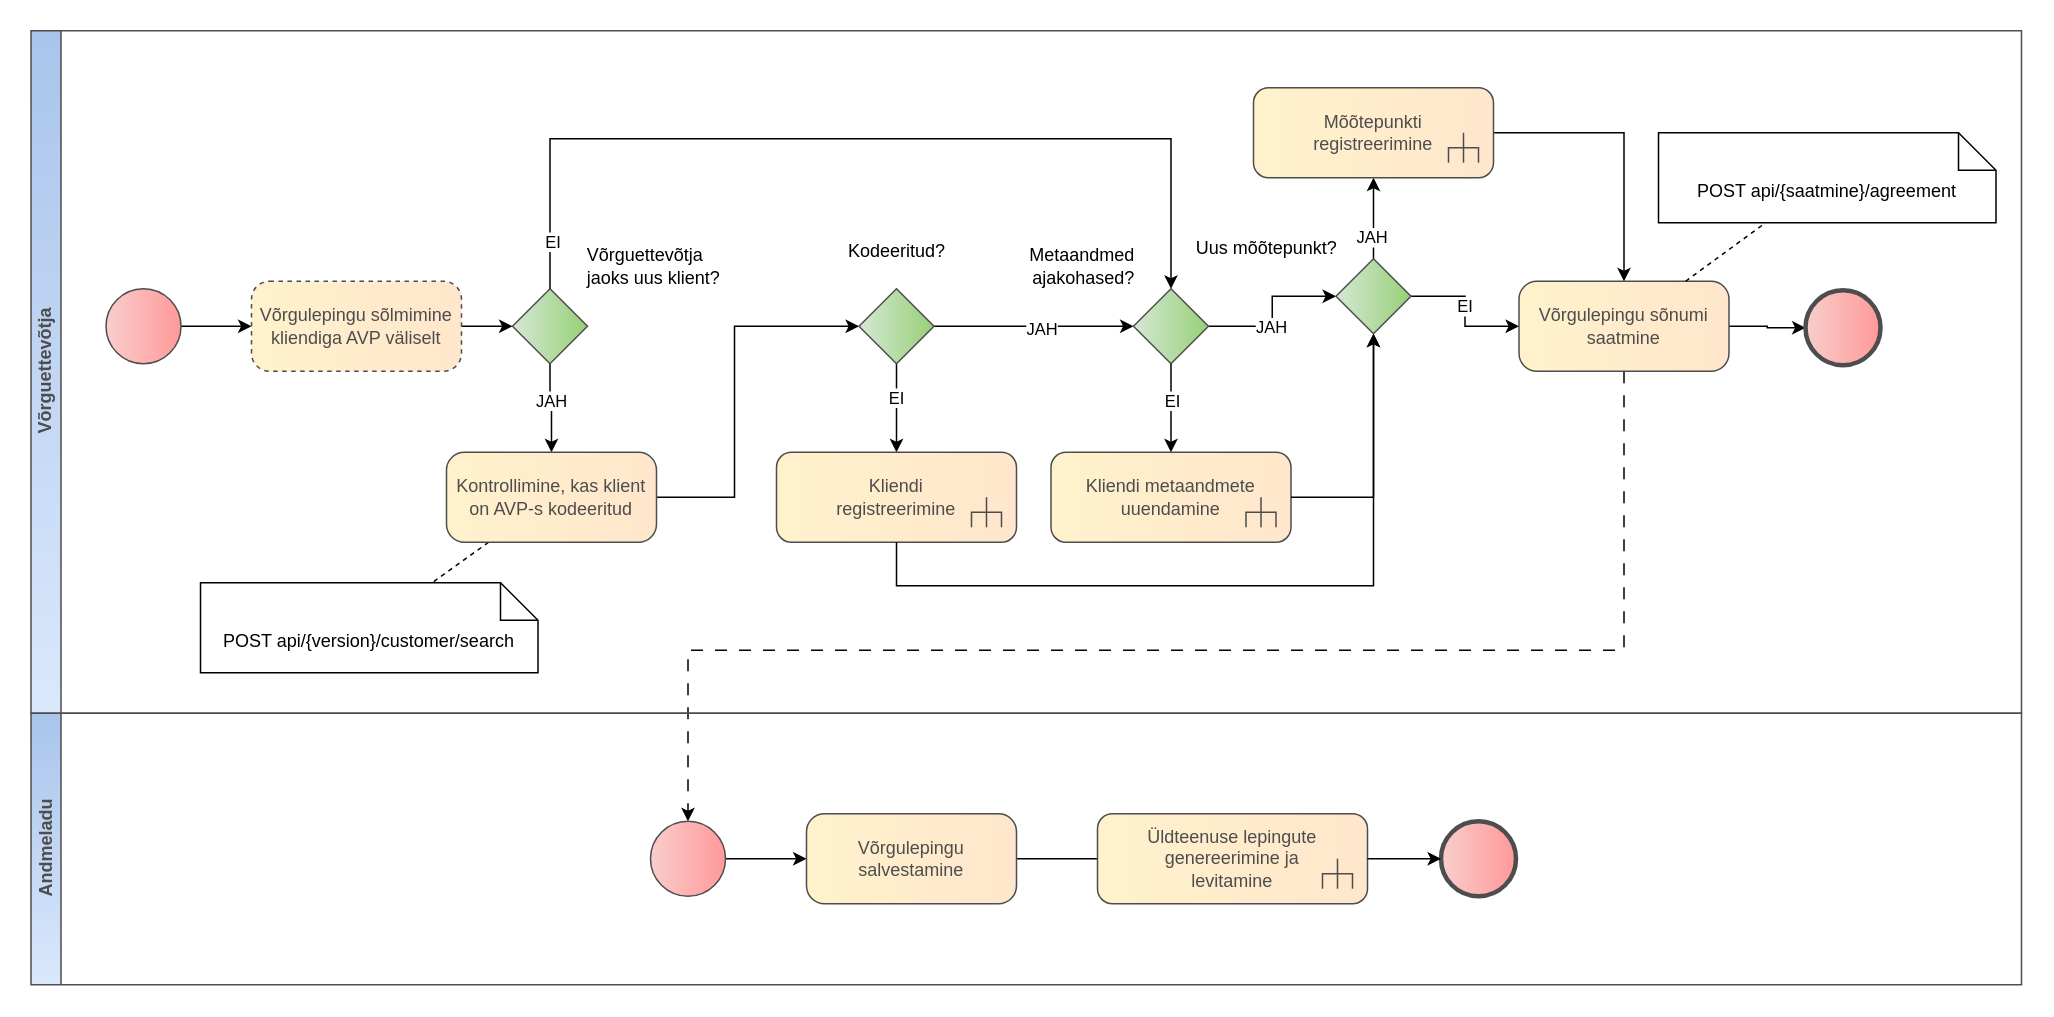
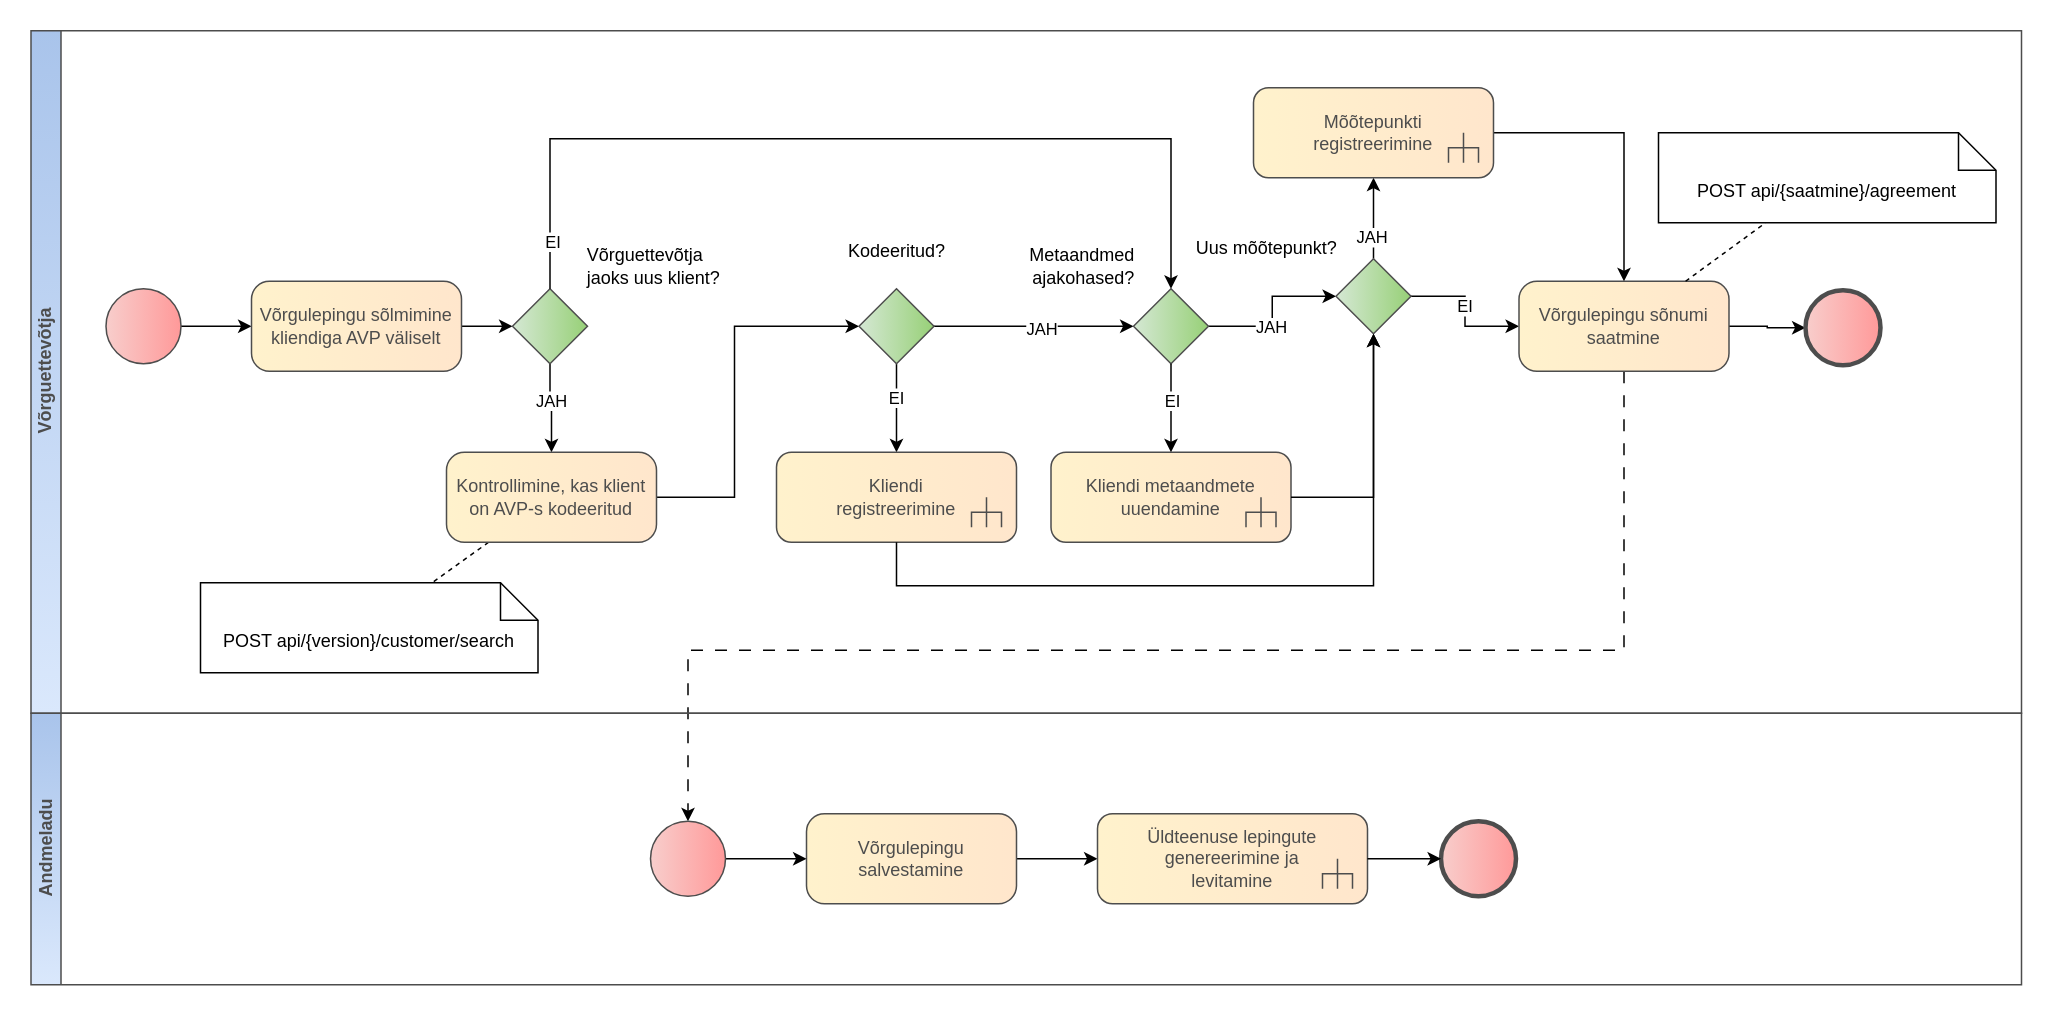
node "Võrgulepingu sõlmimine kliendiga AVP väliselt": style dashed -> solid
edge "Võrgulepingu salvestamine" -- "Üldteenuse lepingute genereerimine ja levitamine": arrowhead none -> classic
